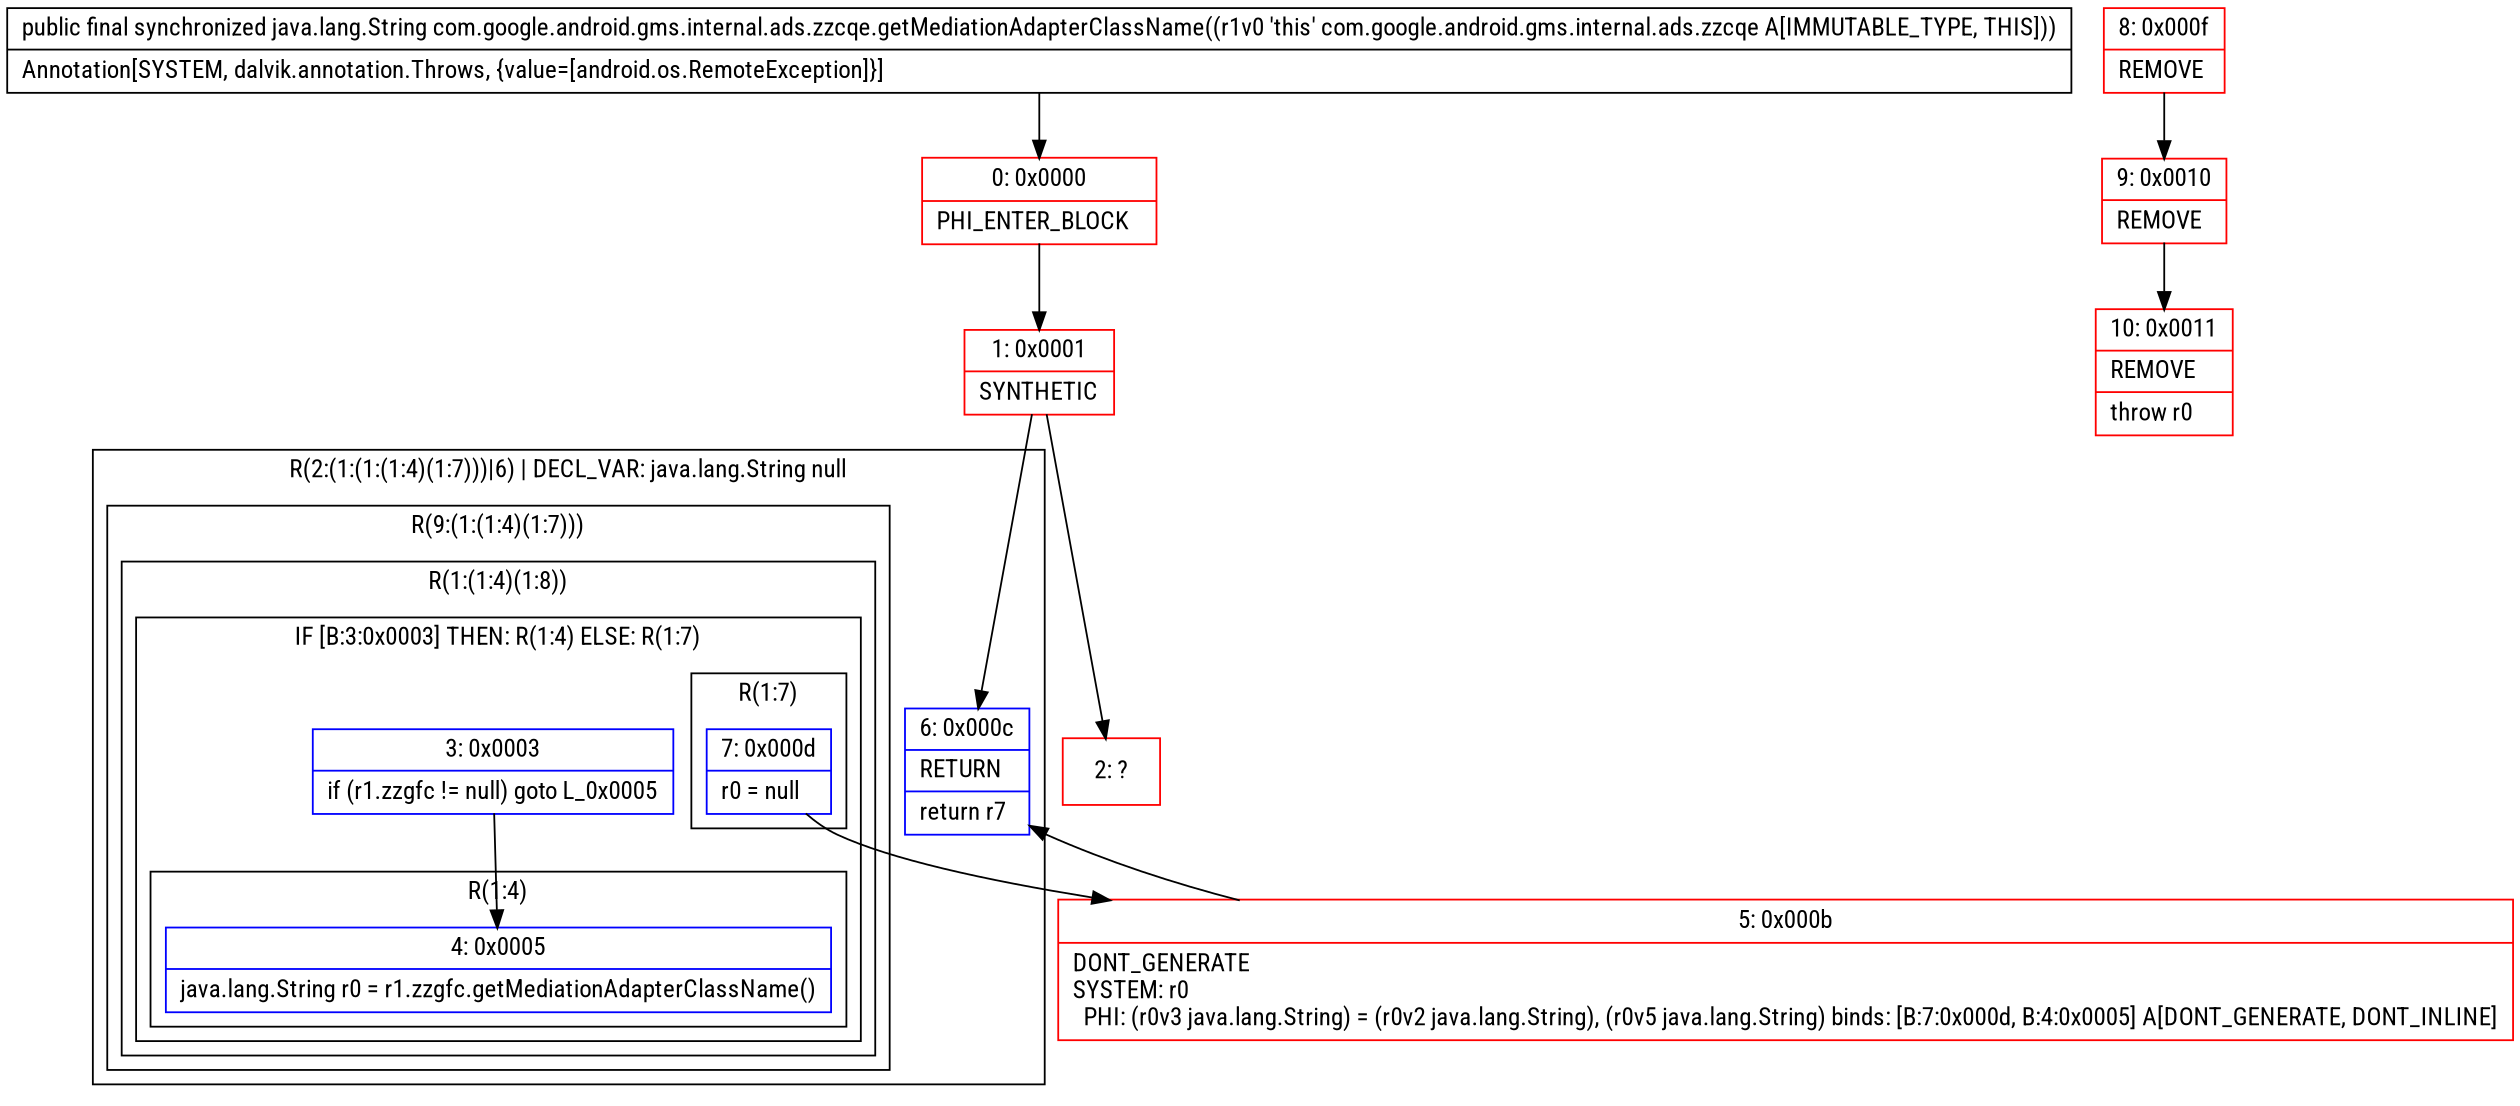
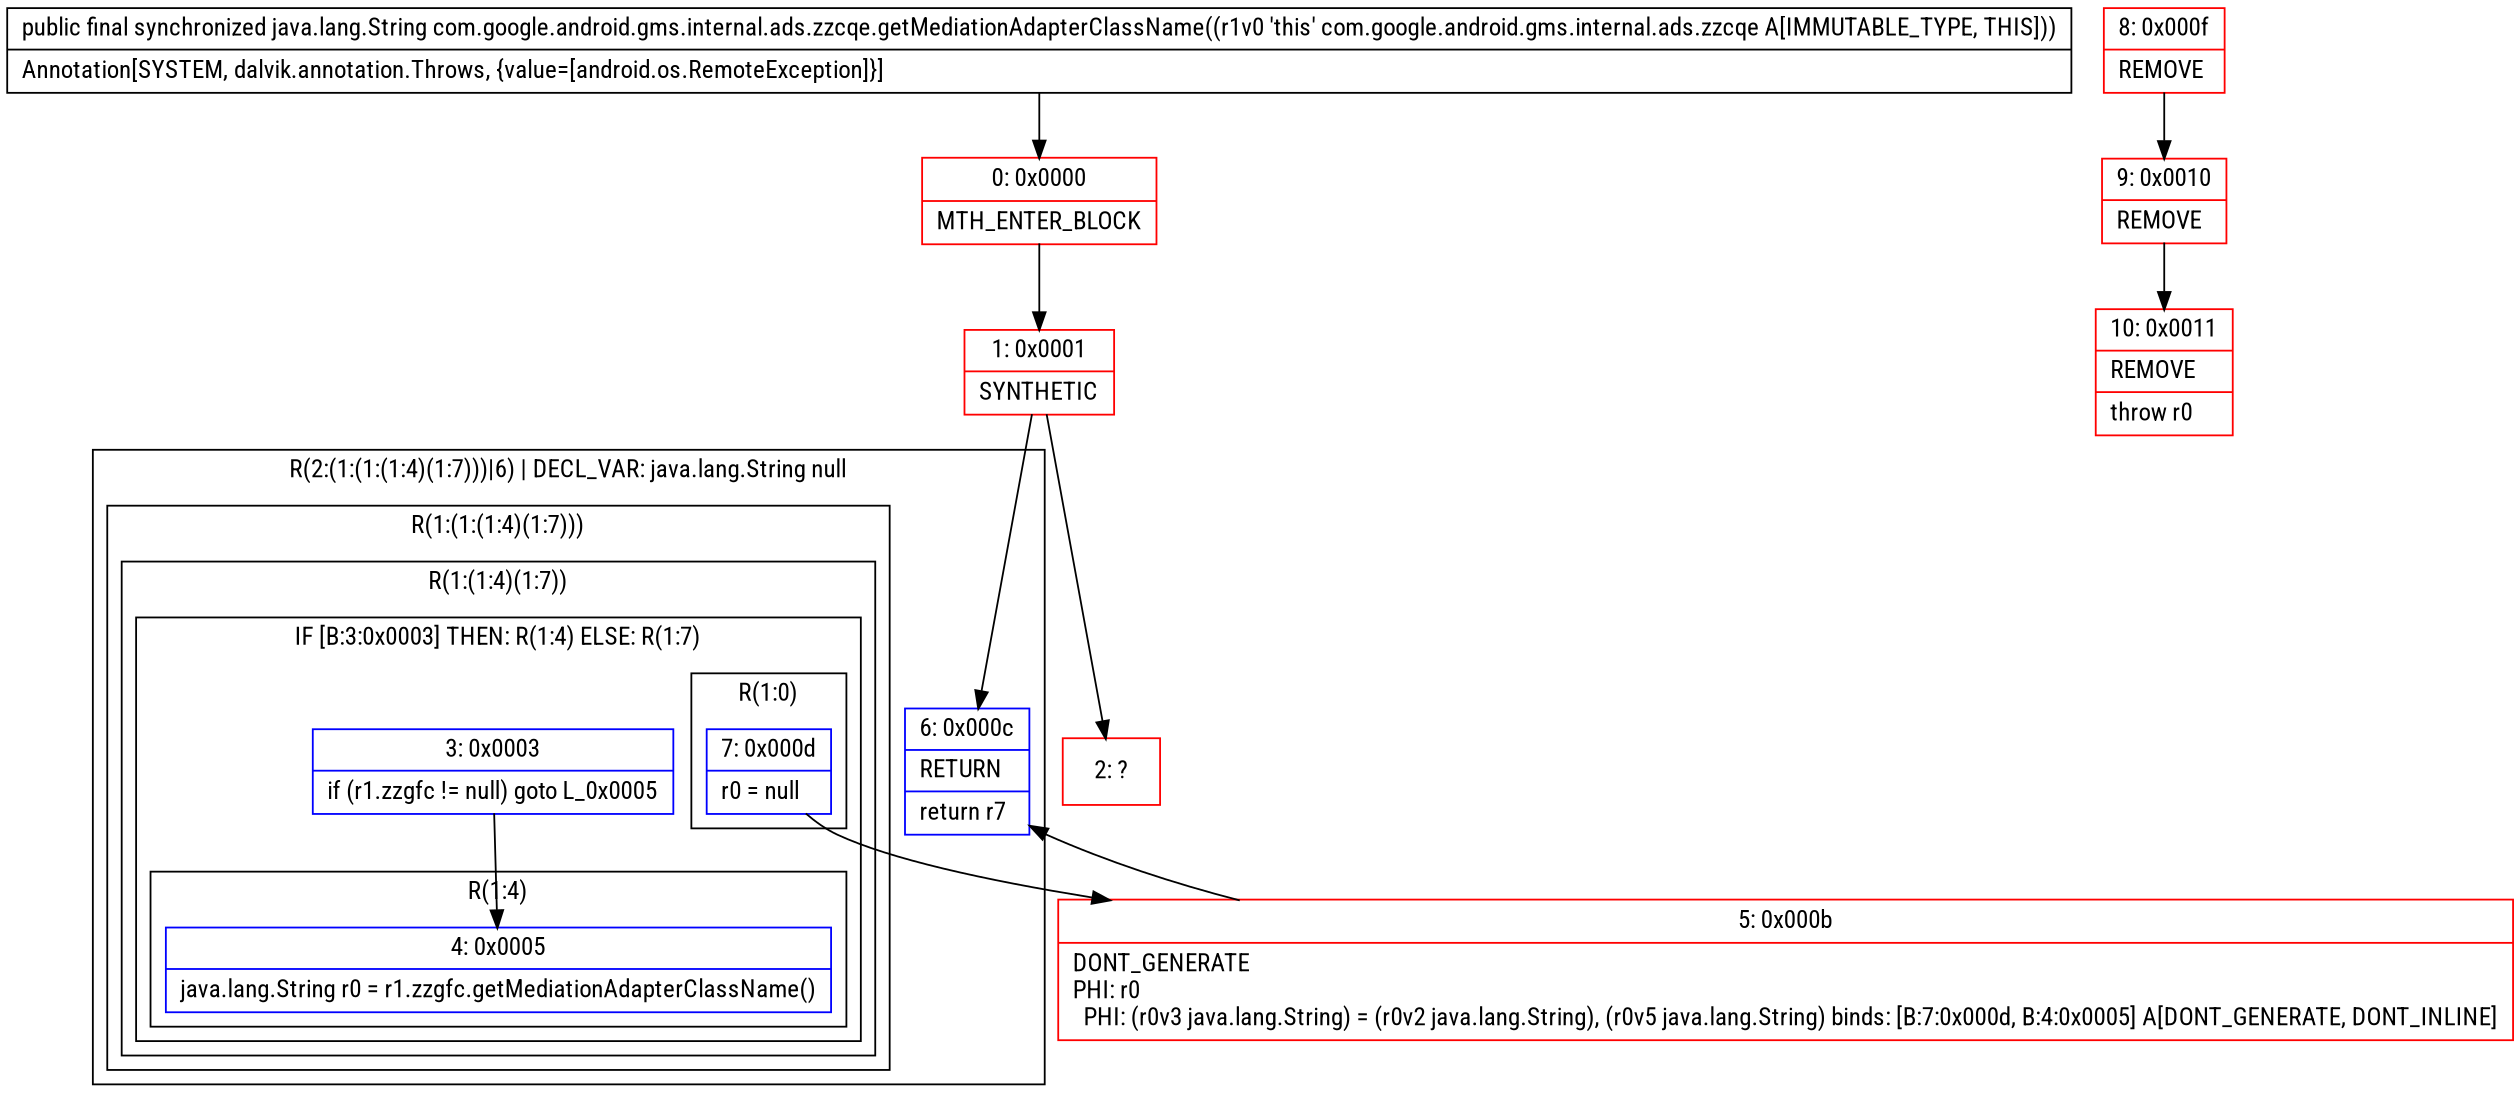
node "0: 0x0000": text "PHI_ENTER_BLOCK" -> "MTH_ENTER_BLOCK"
cluster "R(9:(1:(1:4)(1:7)))": label "R(9:(1:(1:4)(1:7)))" -> "R(1:(1:(1:4)(1:7)))"
cluster "R(1:(1:4)(1:8))": label "R(1:(1:4)(1:8))" -> "R(1:(1:4)(1:7))"
cluster "R(1:7)": label "R(1:7)" -> "R(1:0)"
node "5: 0x000b": text "SYSTEM: r0" -> "PHI: r0"
